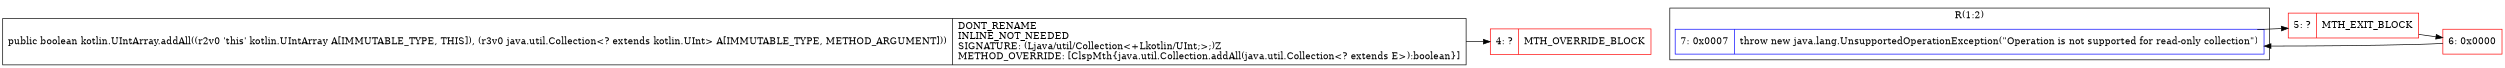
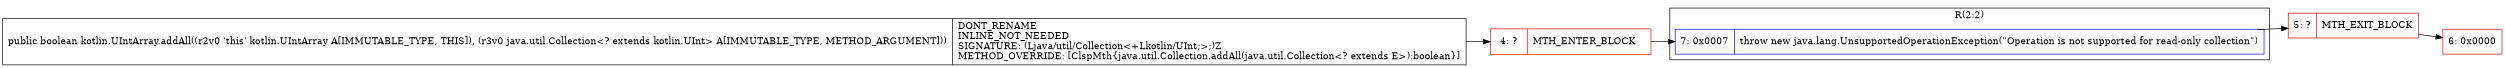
cluster "R(1:2)": label "R(1:2)" -> "R(2:2)"
node "4: ?": text "MTH_OVERRIDE_BLOCK" -> "MTH_ENTER_BLOCK"
edge "6: 0x0000" -> "7: 0x0007": now "4: ?" -> "7: 0x0007"
